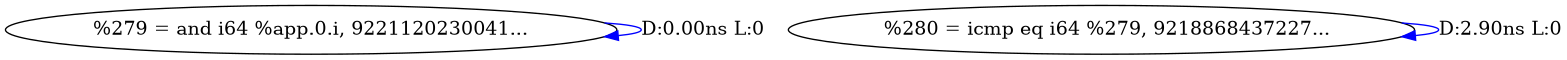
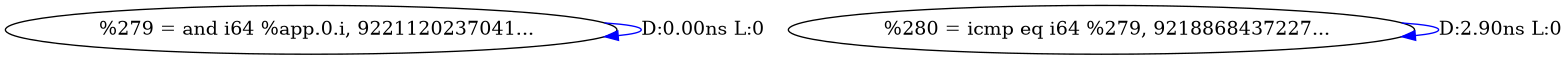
node "%279 = and i64 %app.0.i, 9221120230041...": label "%279 = and i64 %app.0.i, 9221120230041..." -> "%279 = and i64 %app.0.i, 9221120237041..."
